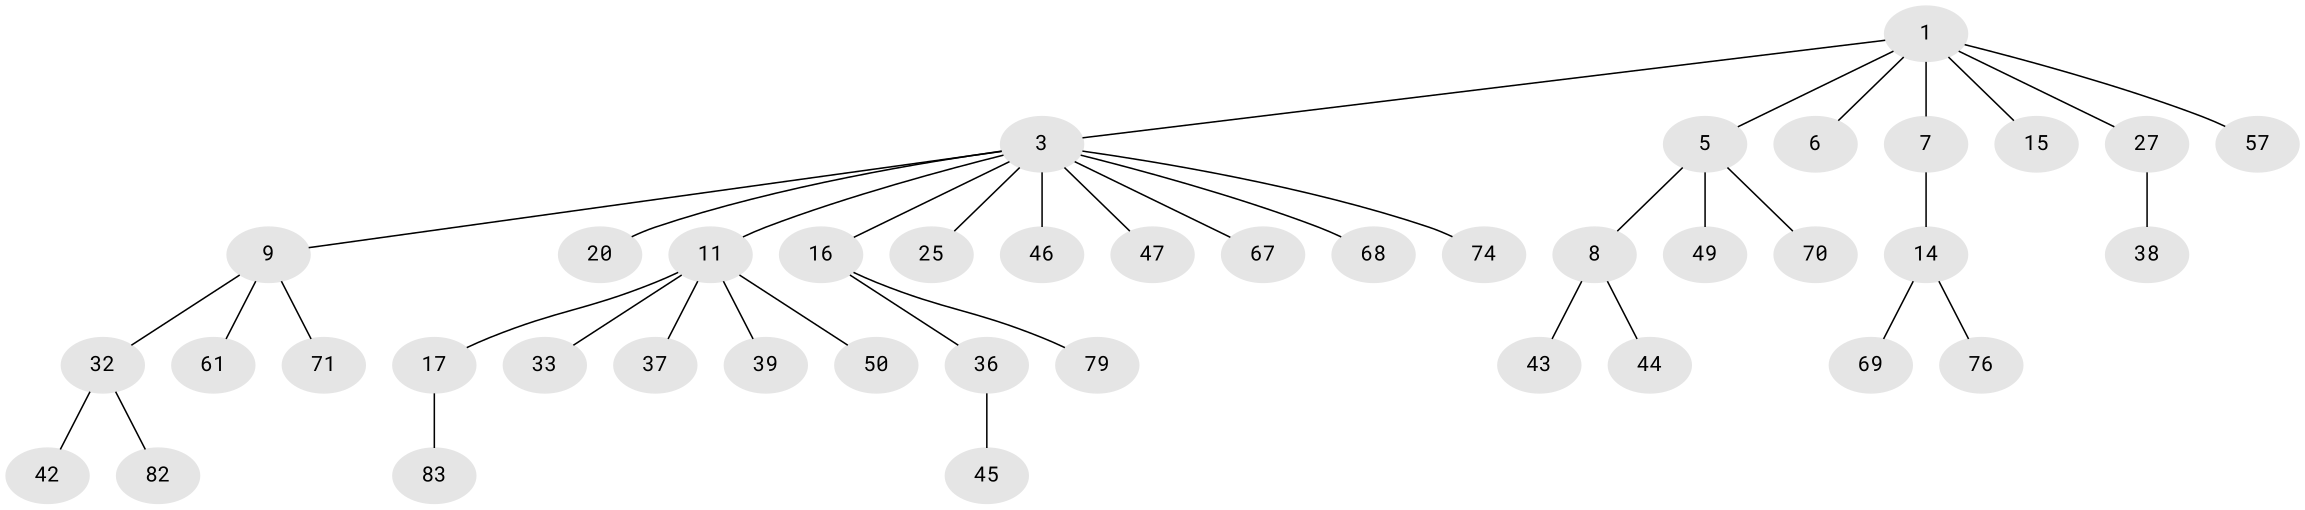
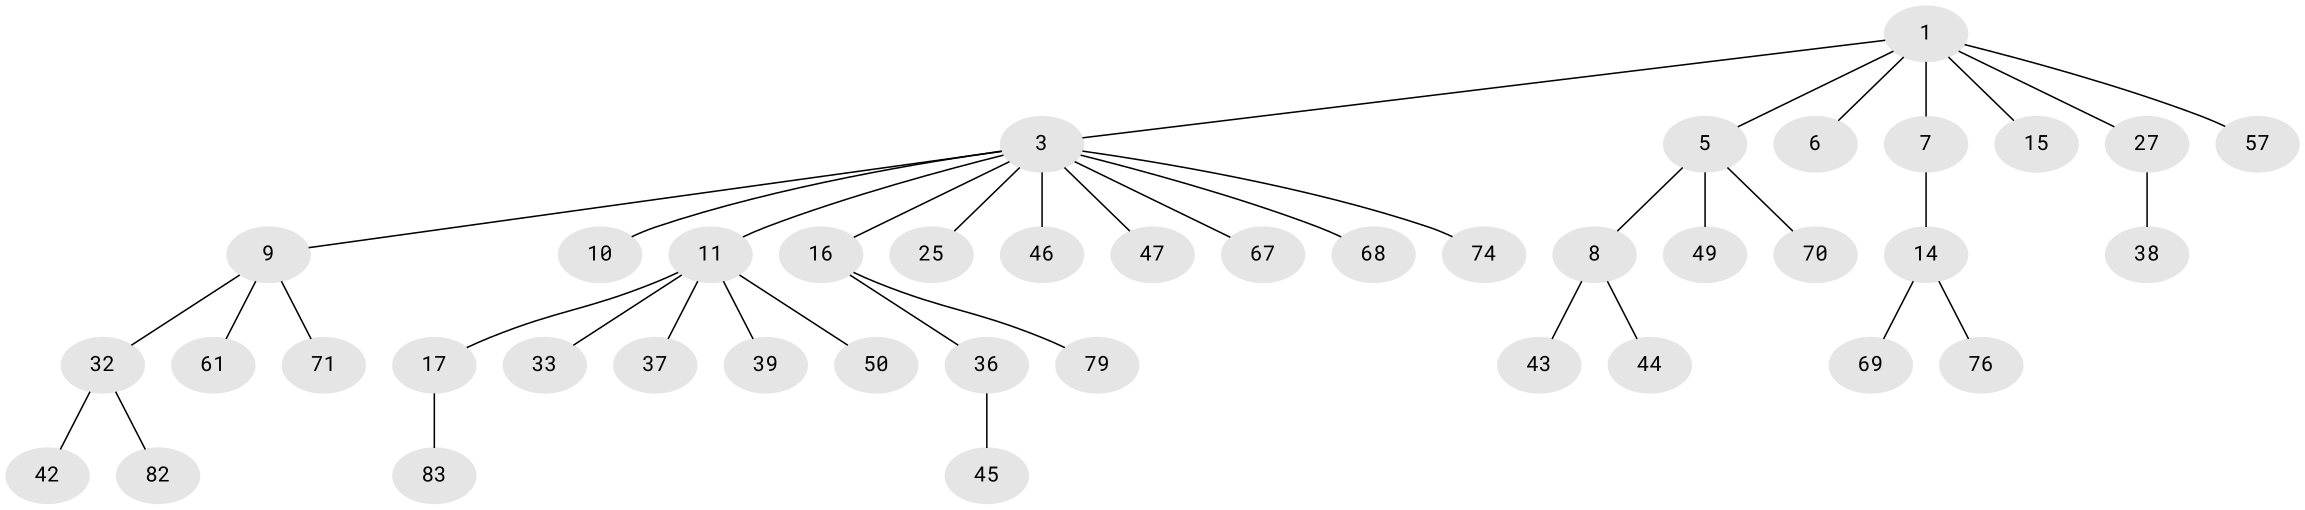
node "20": label "20" -> "10"
